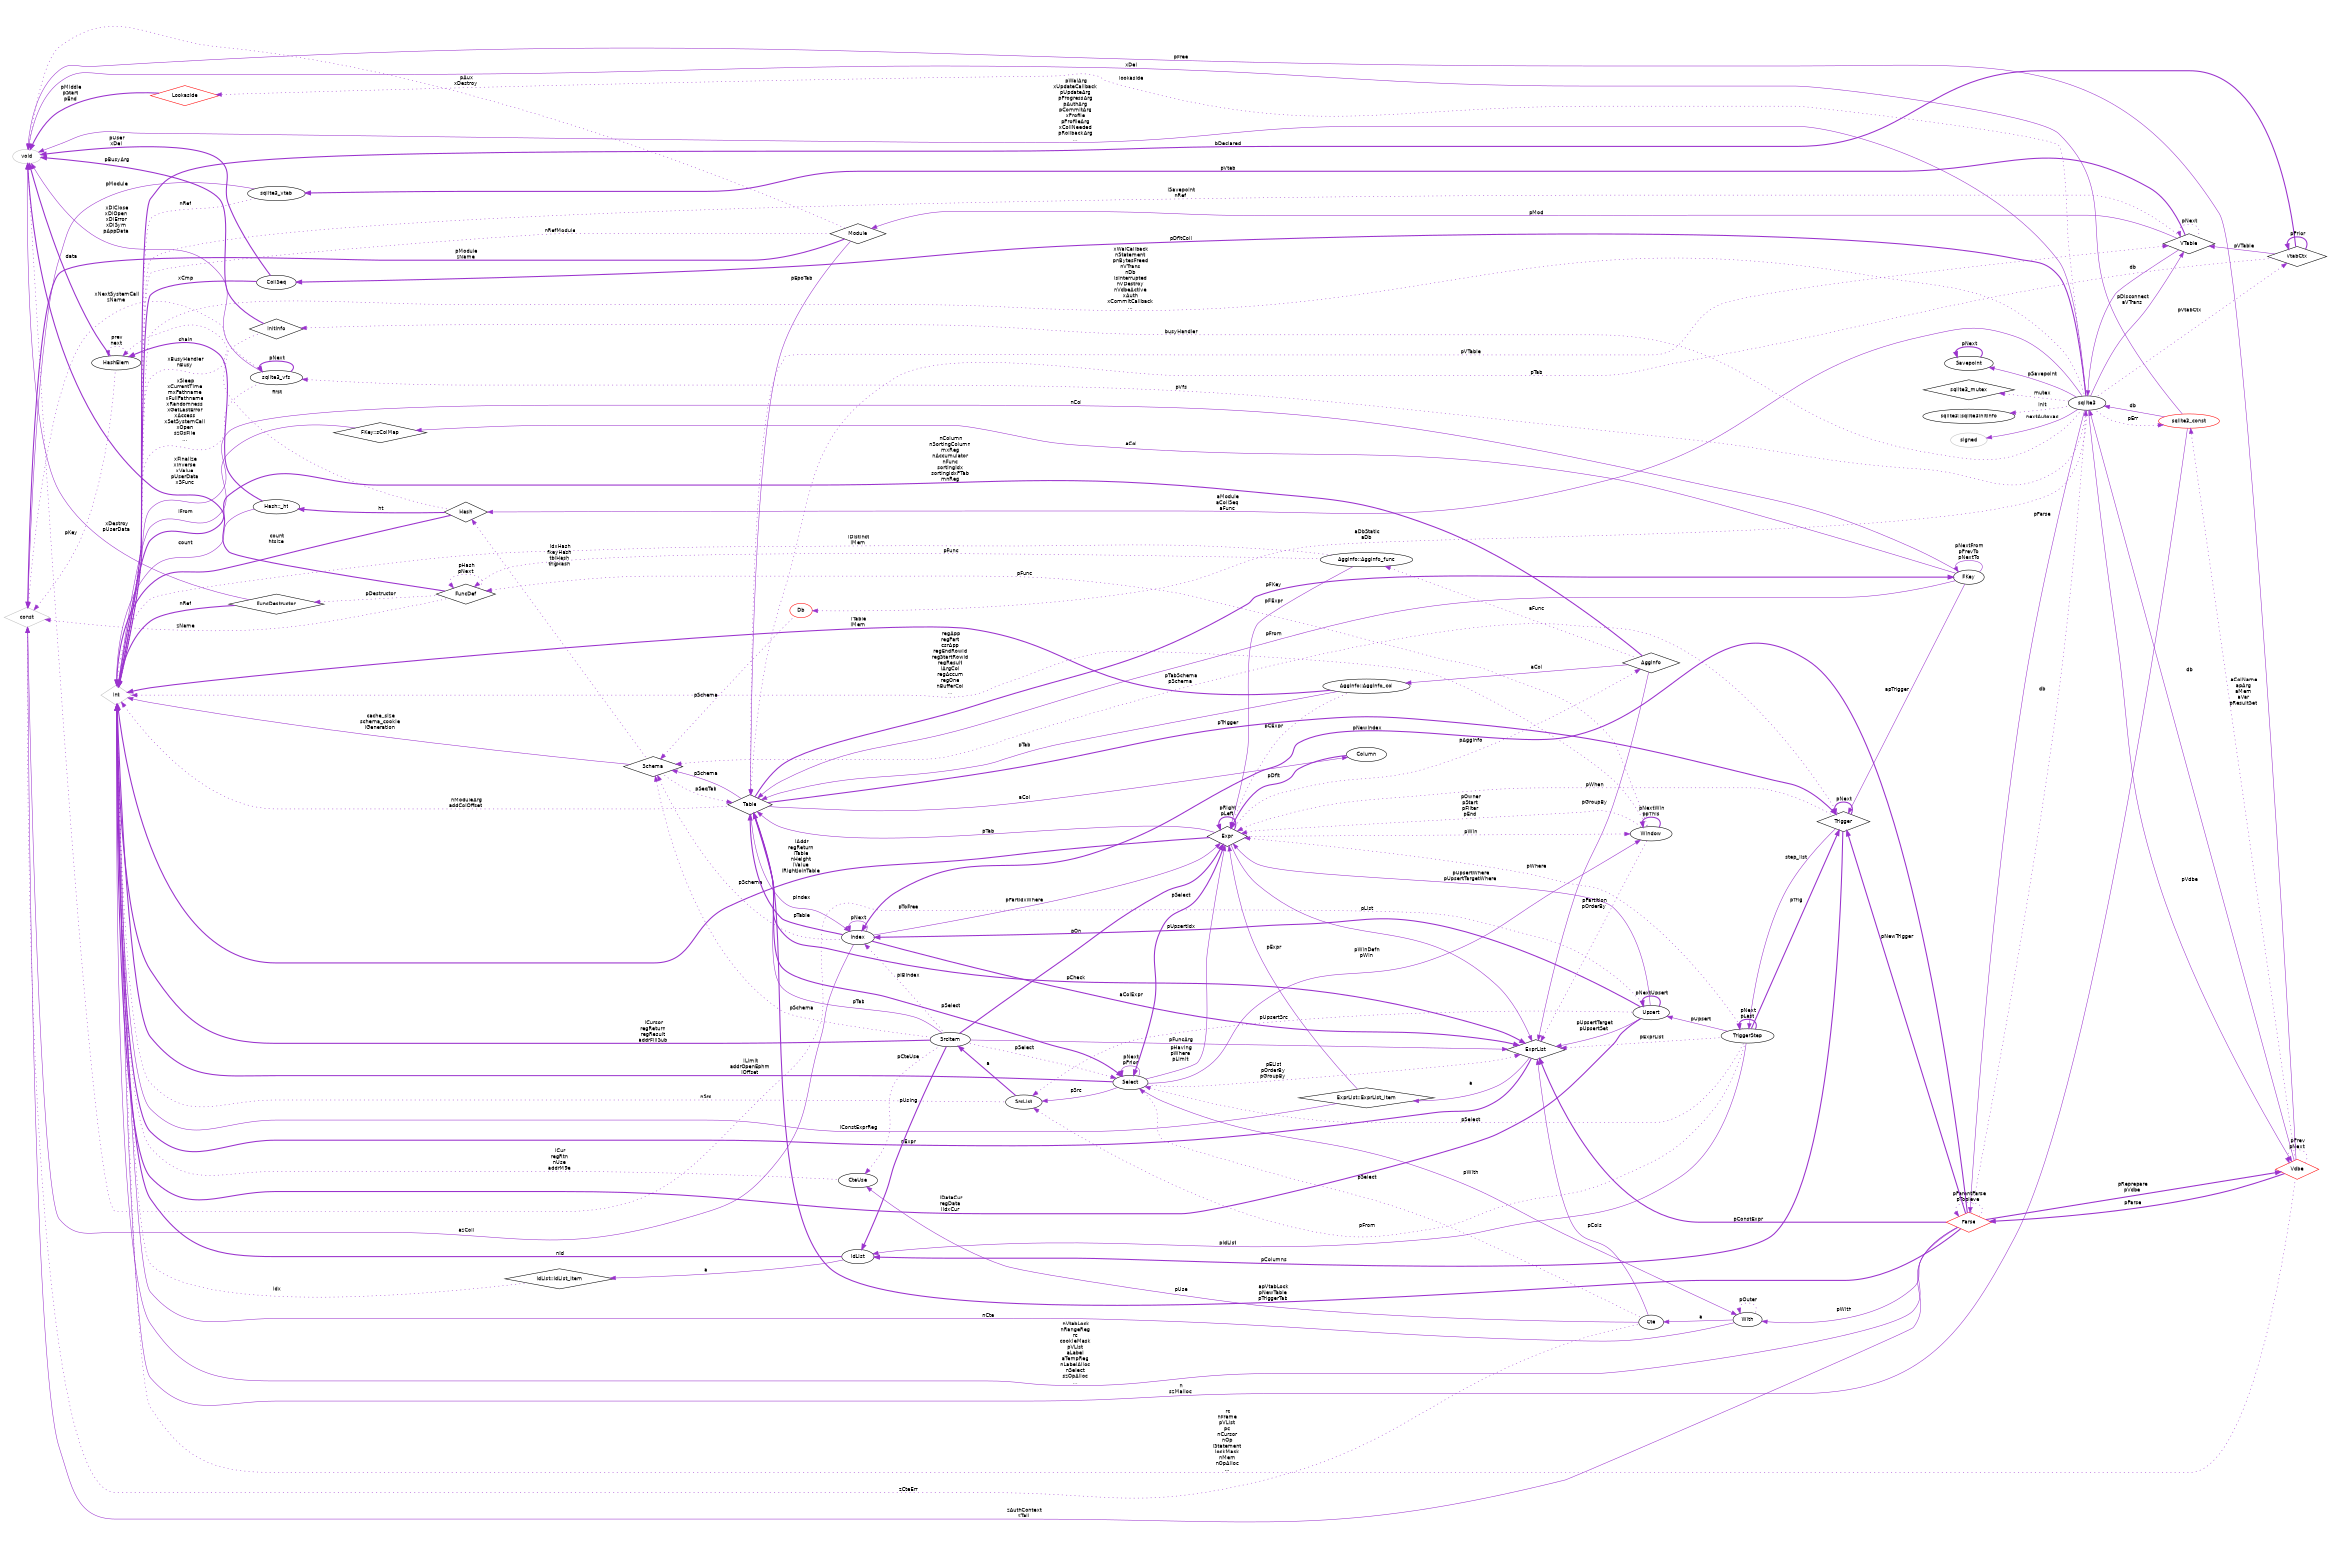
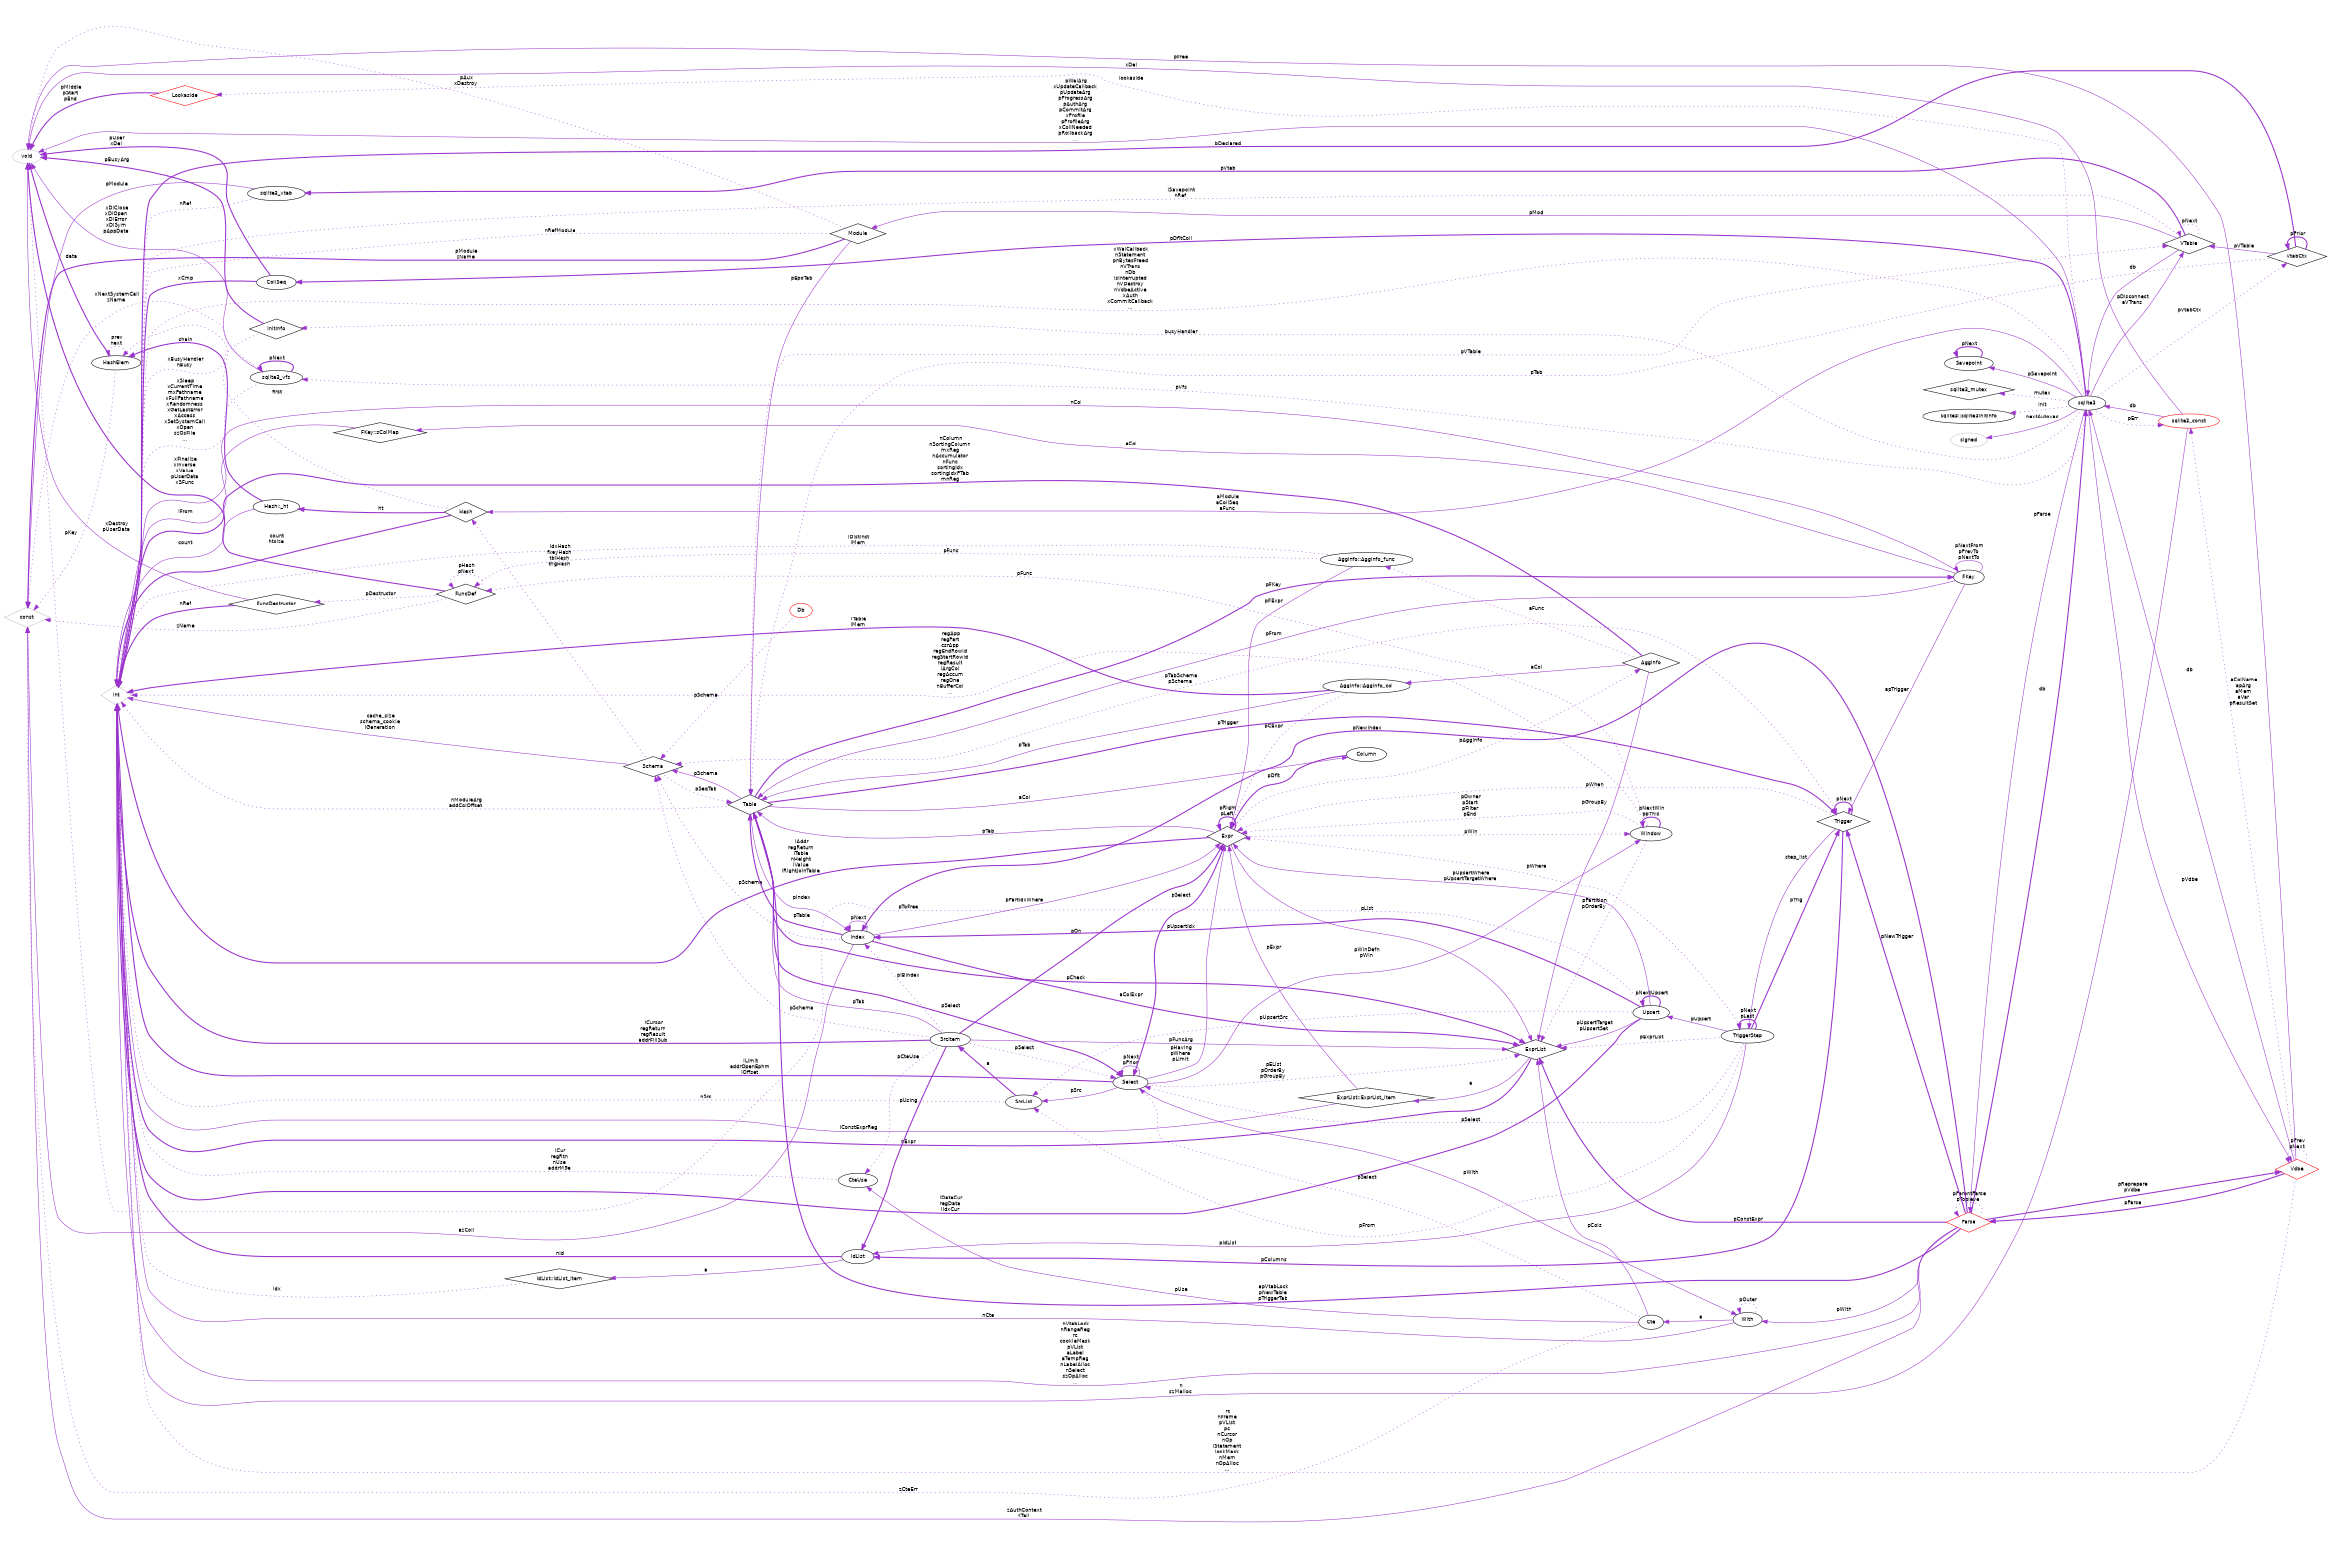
edge "sqlite3" -> "Db": removed, label "aDbStatic aDb"
edge "Parse" -> "sqlite3": style dotted -> bold
